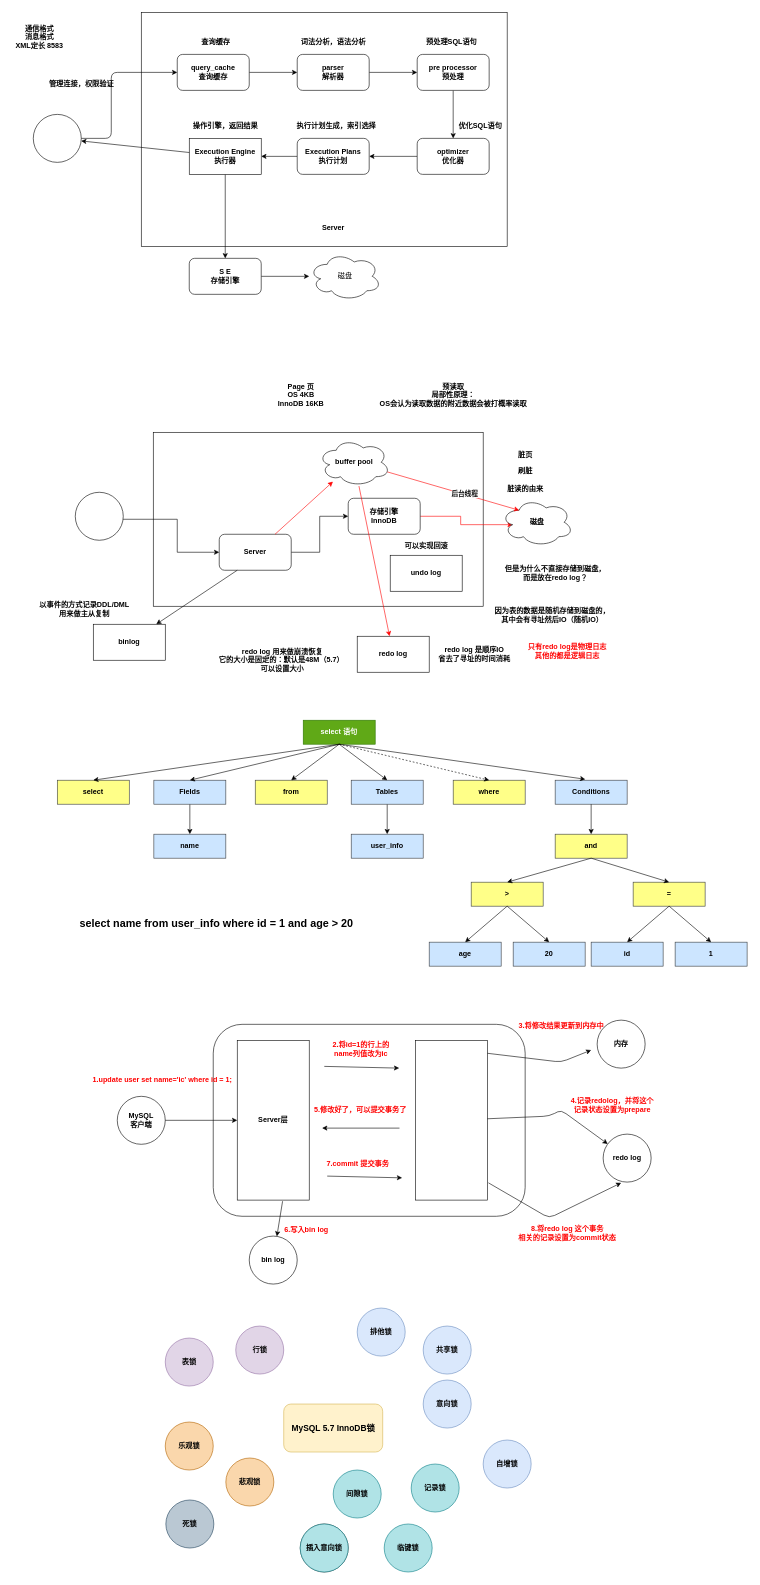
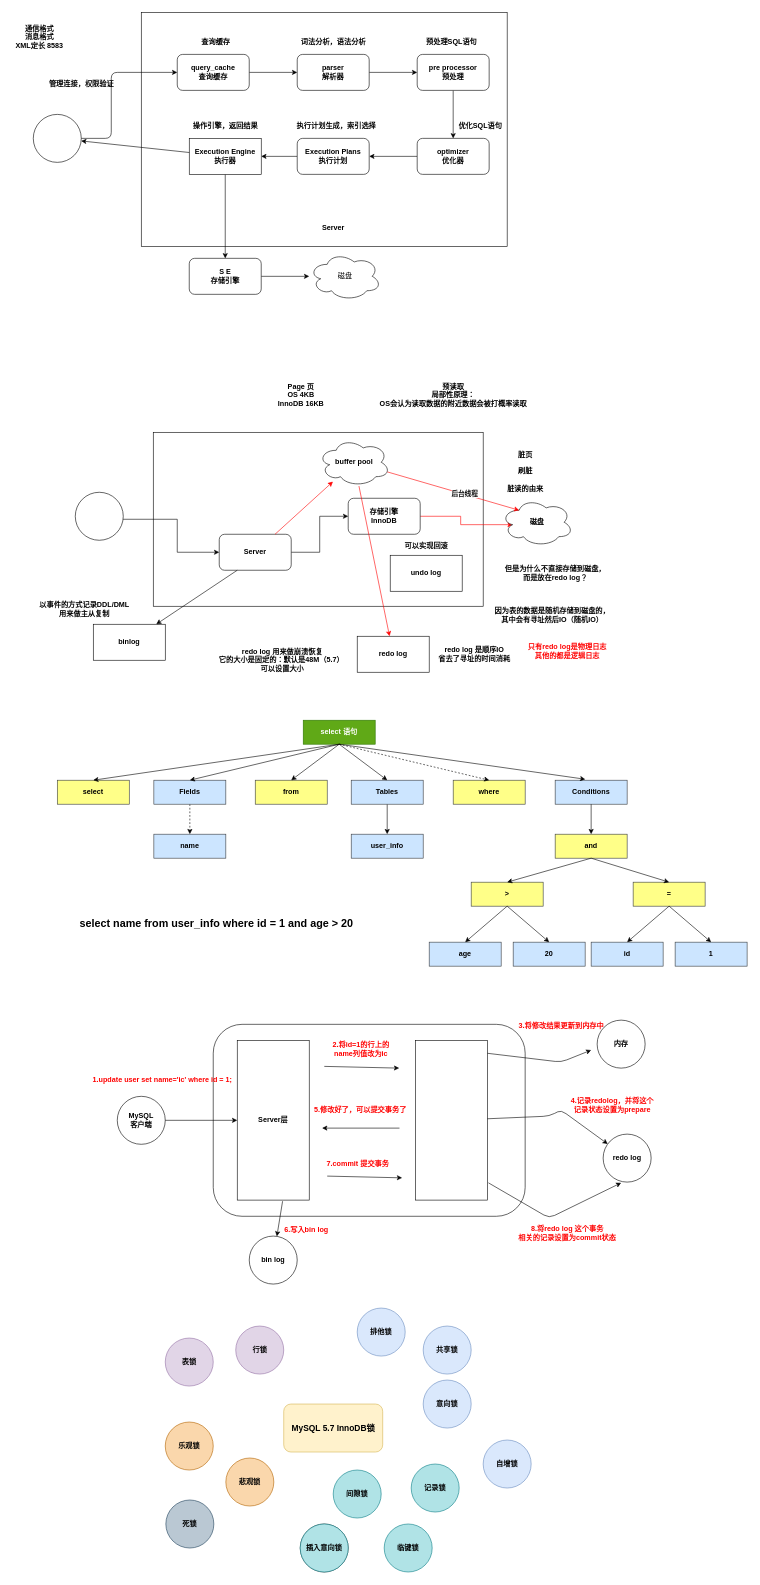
edge "Fields" -> "name": style solid -> dashed
